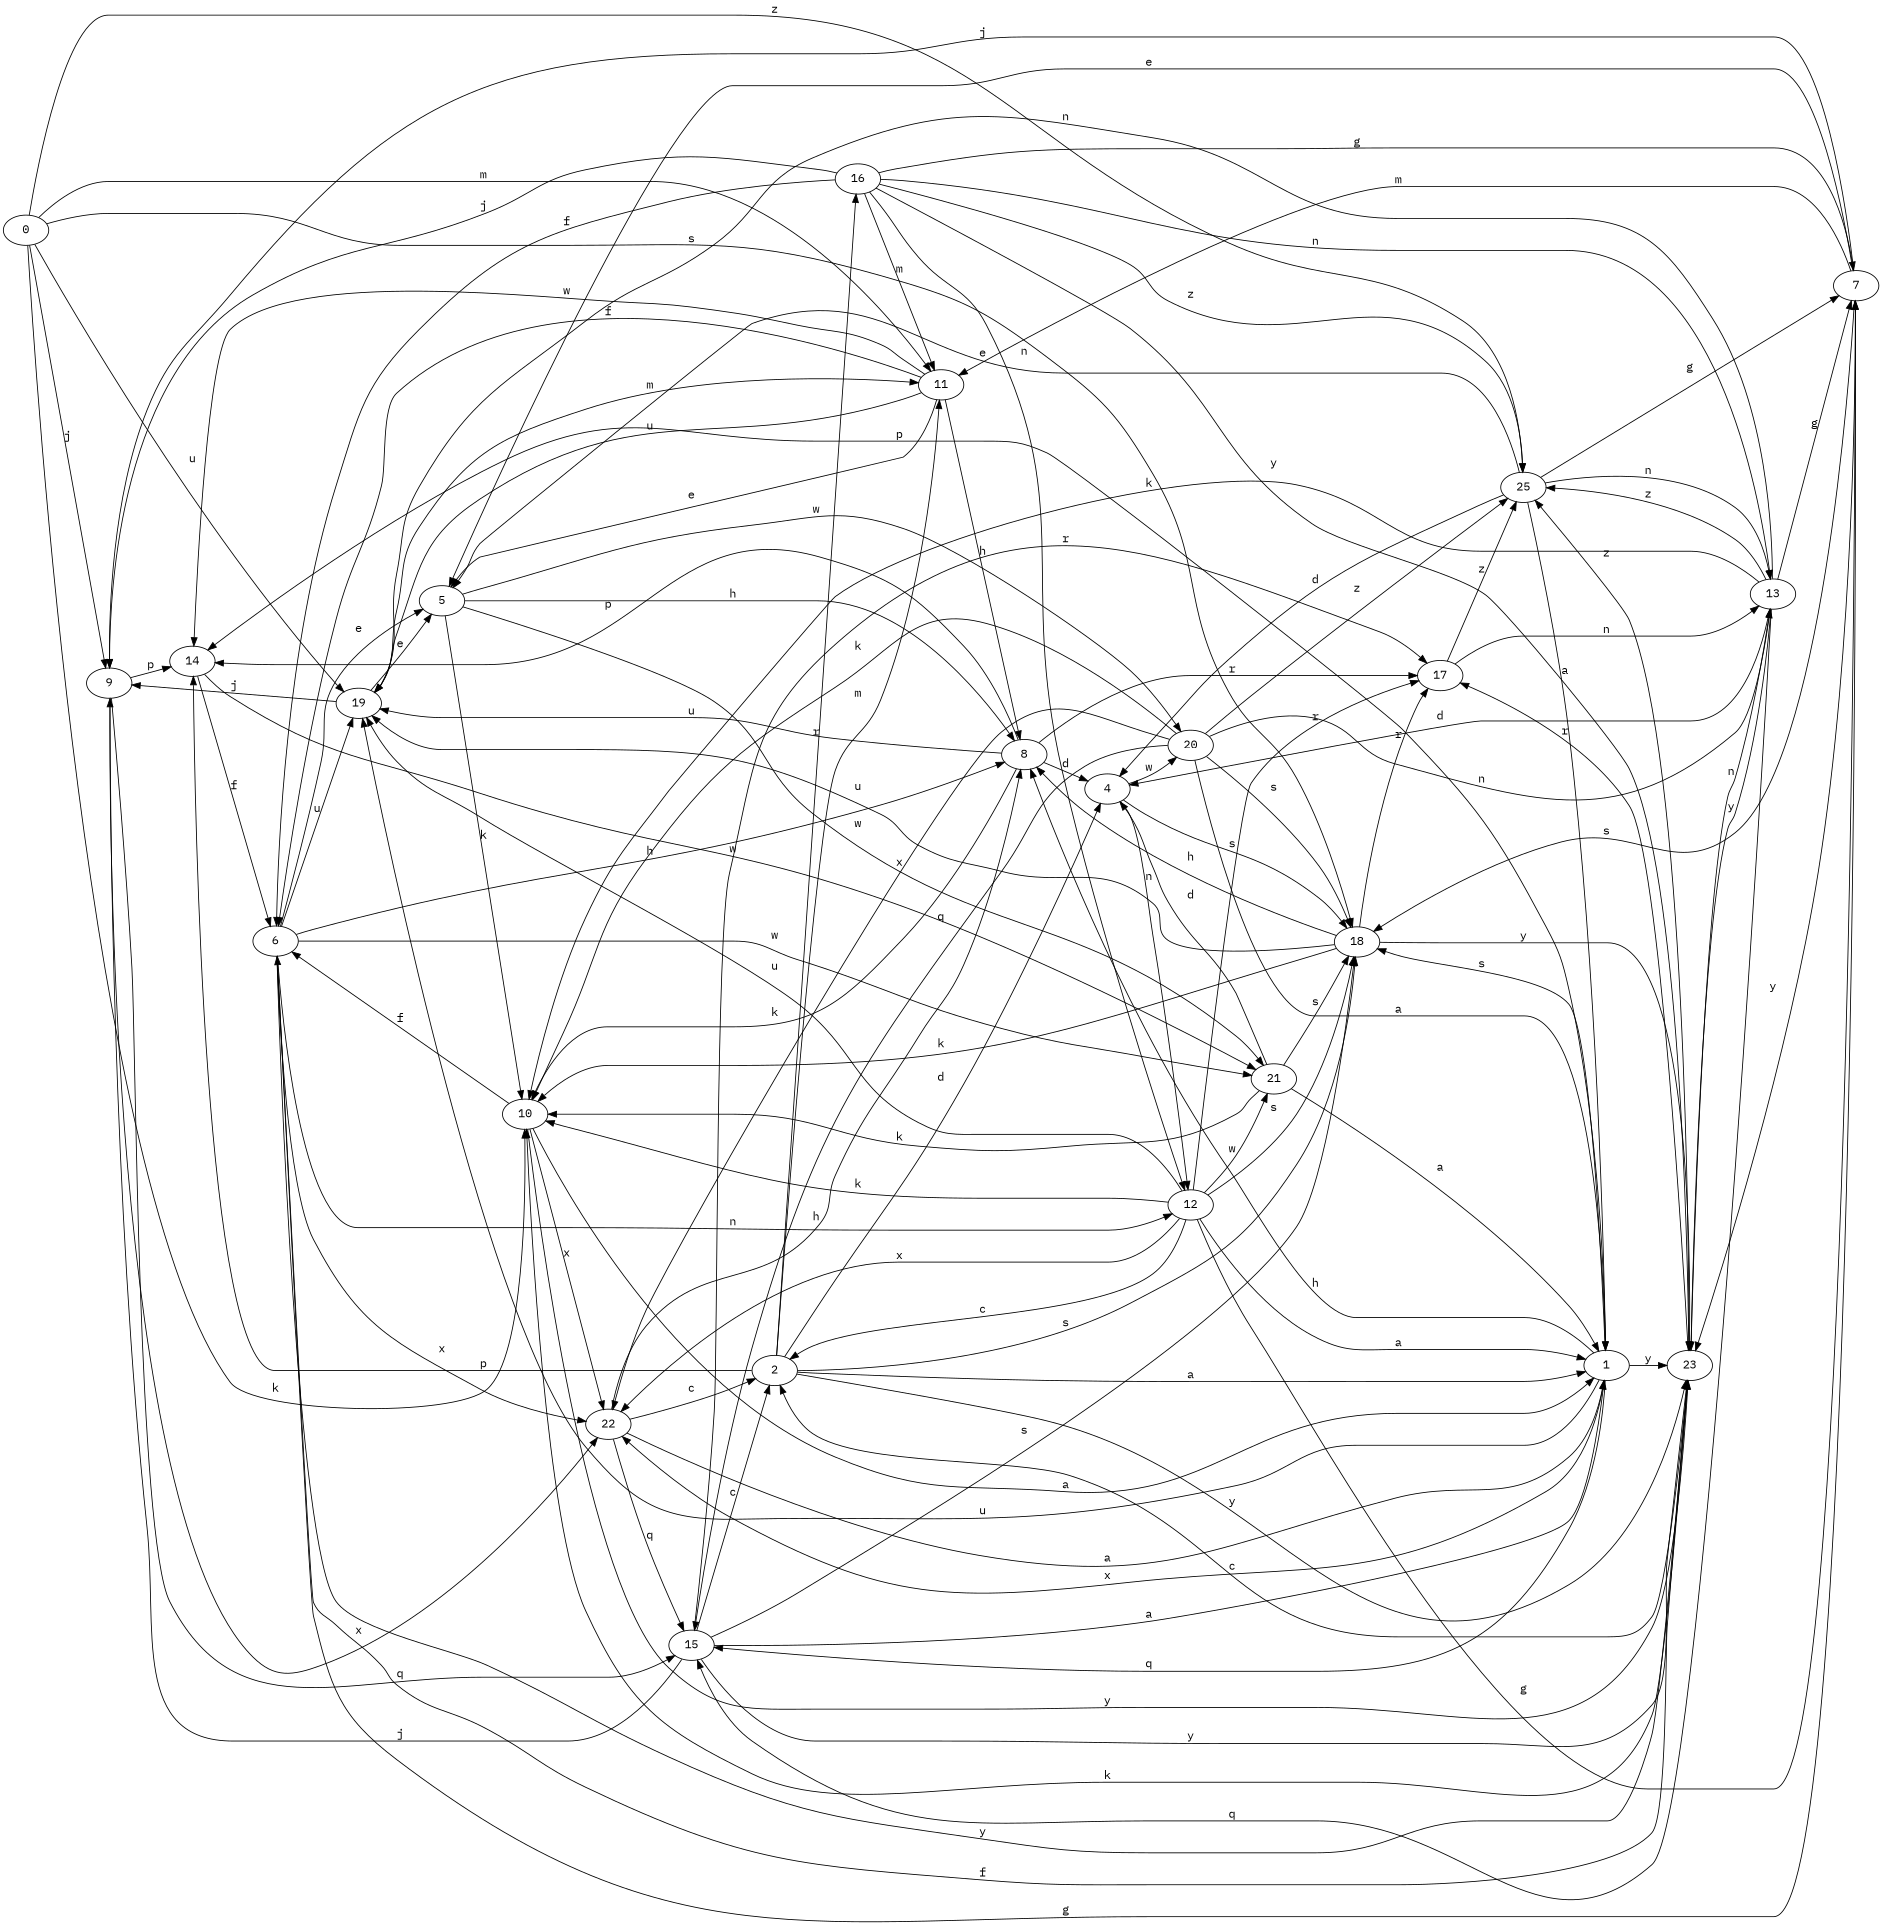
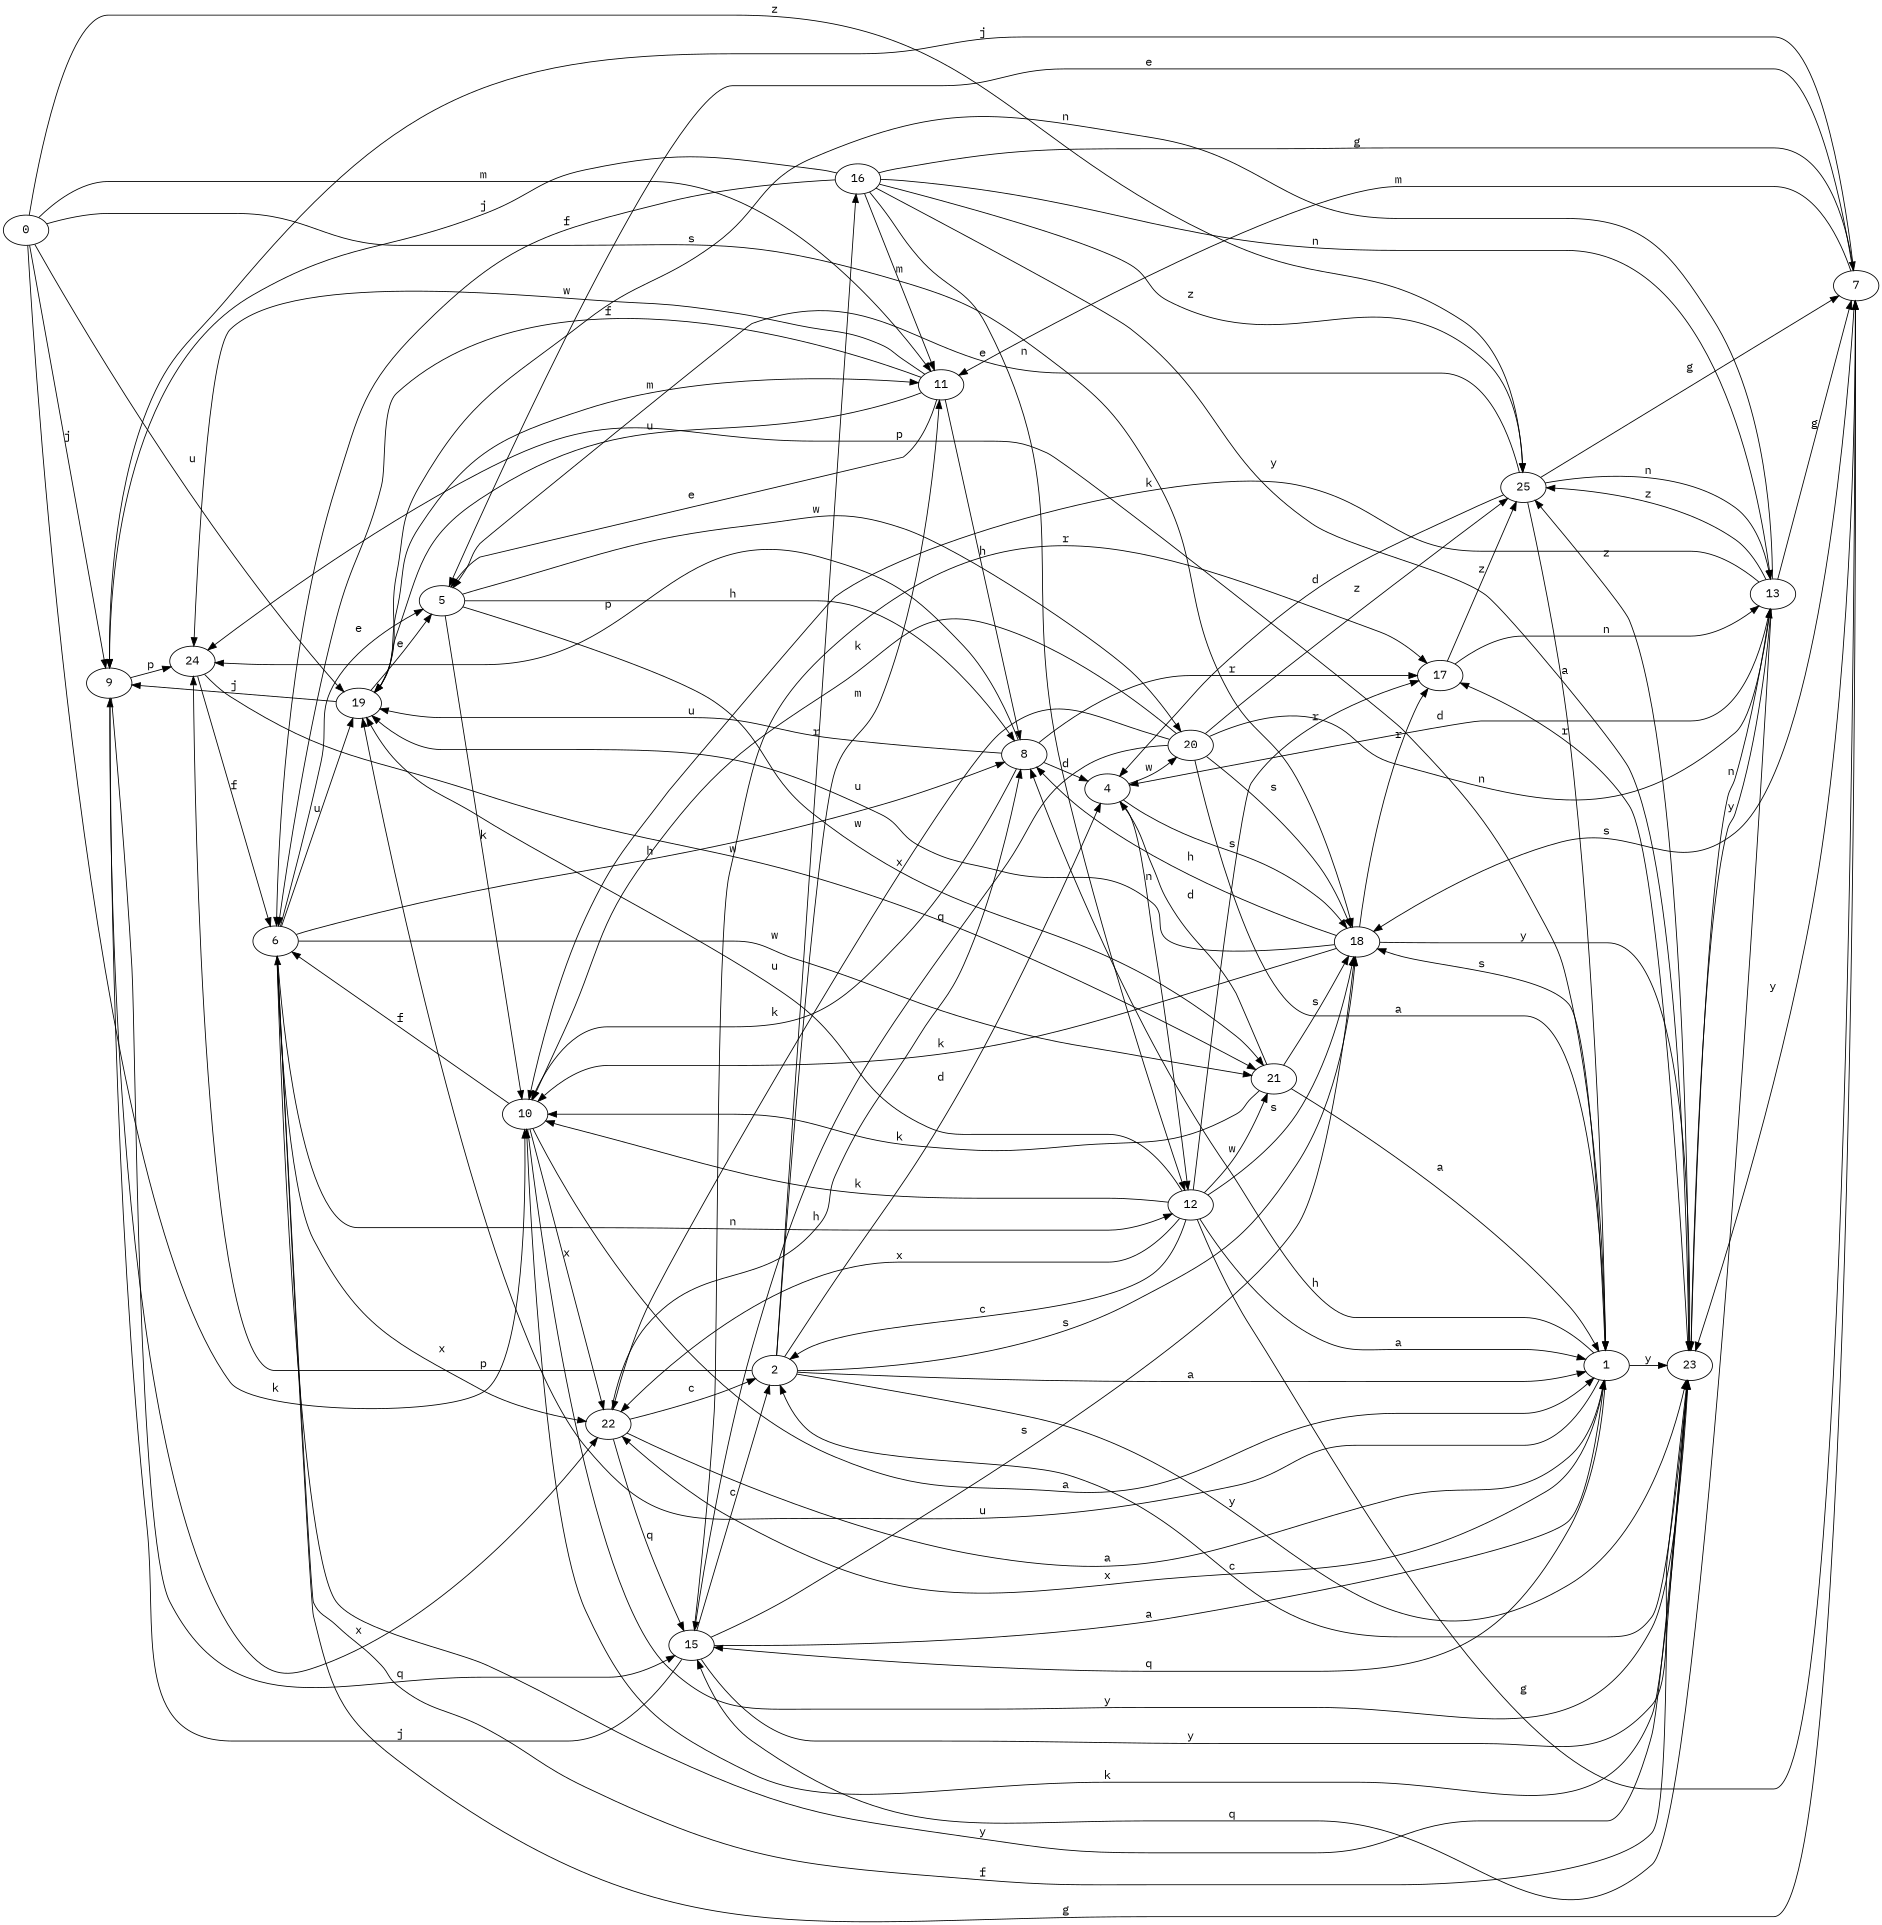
node "14": label "14" -> "24"
